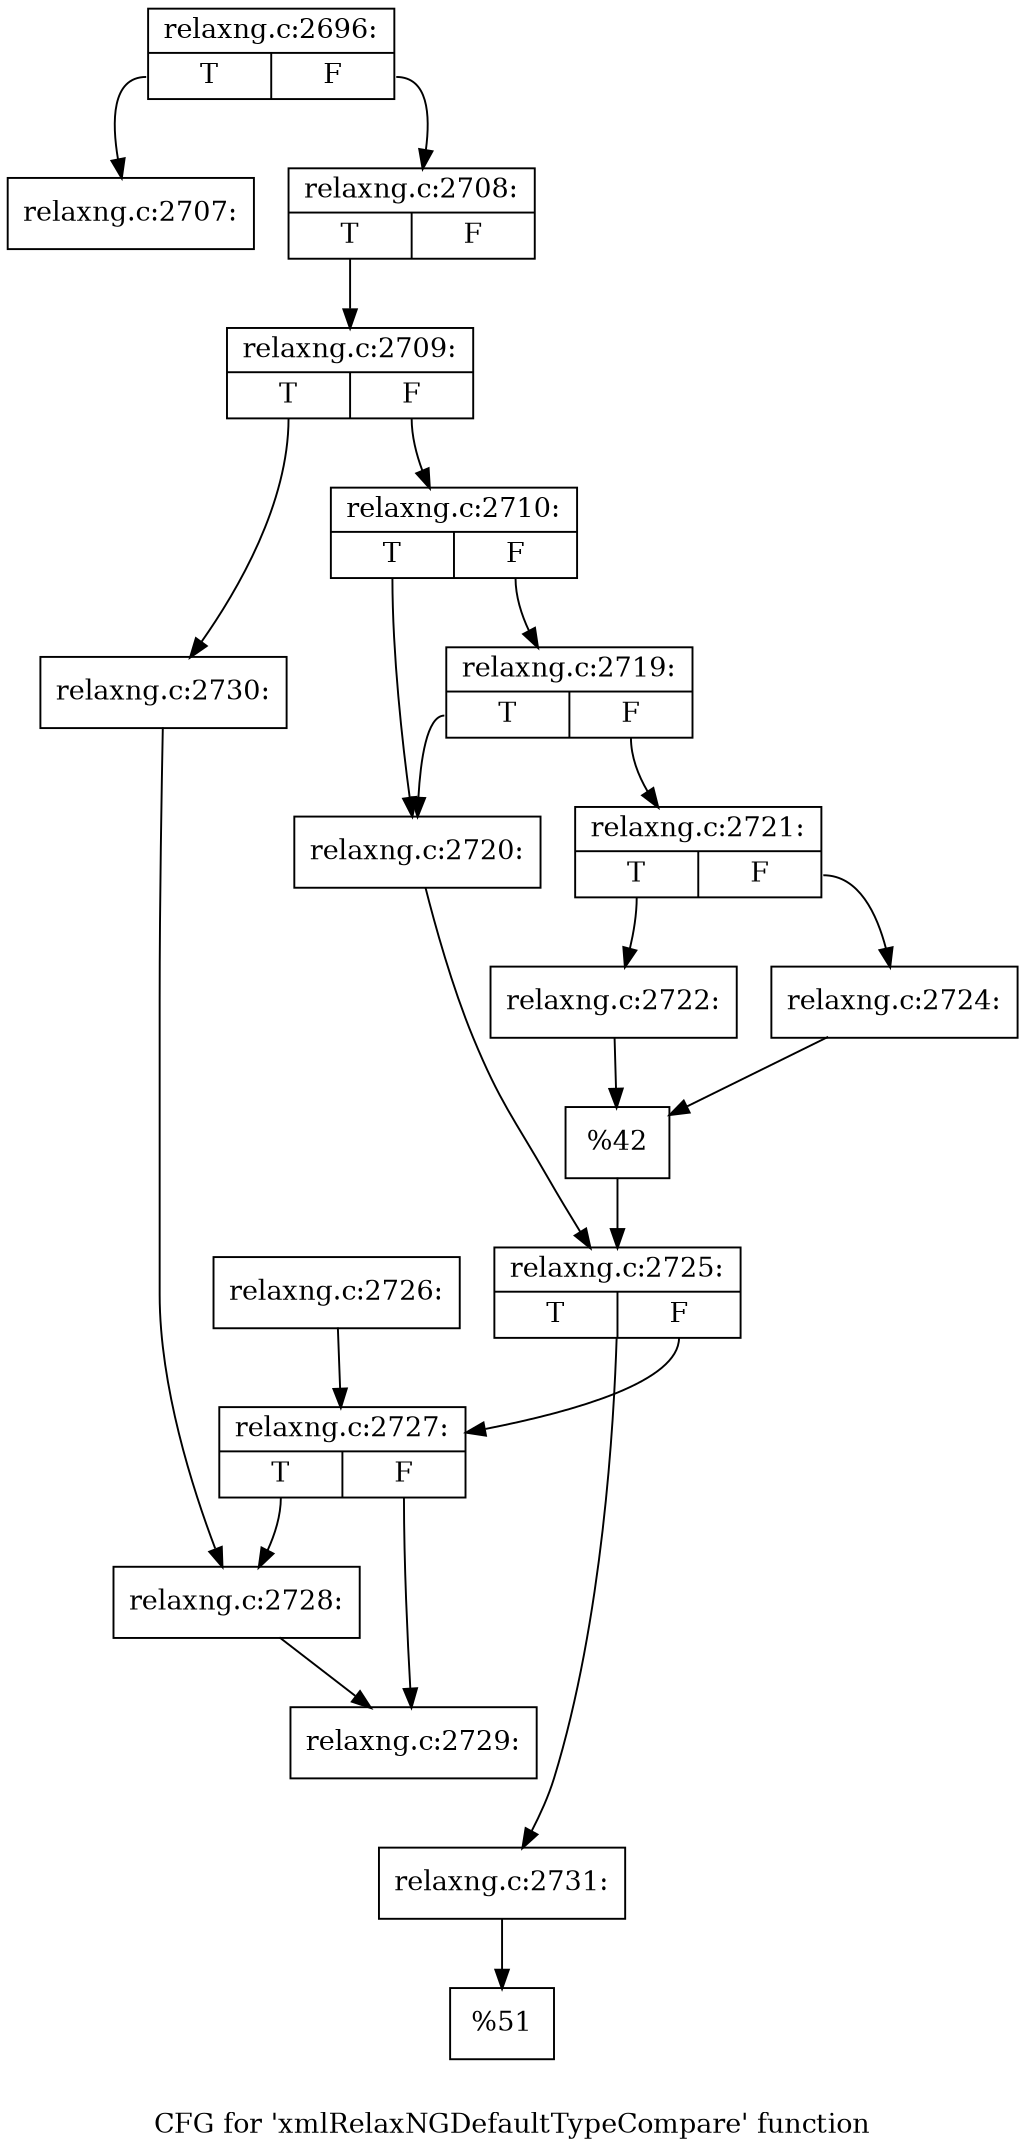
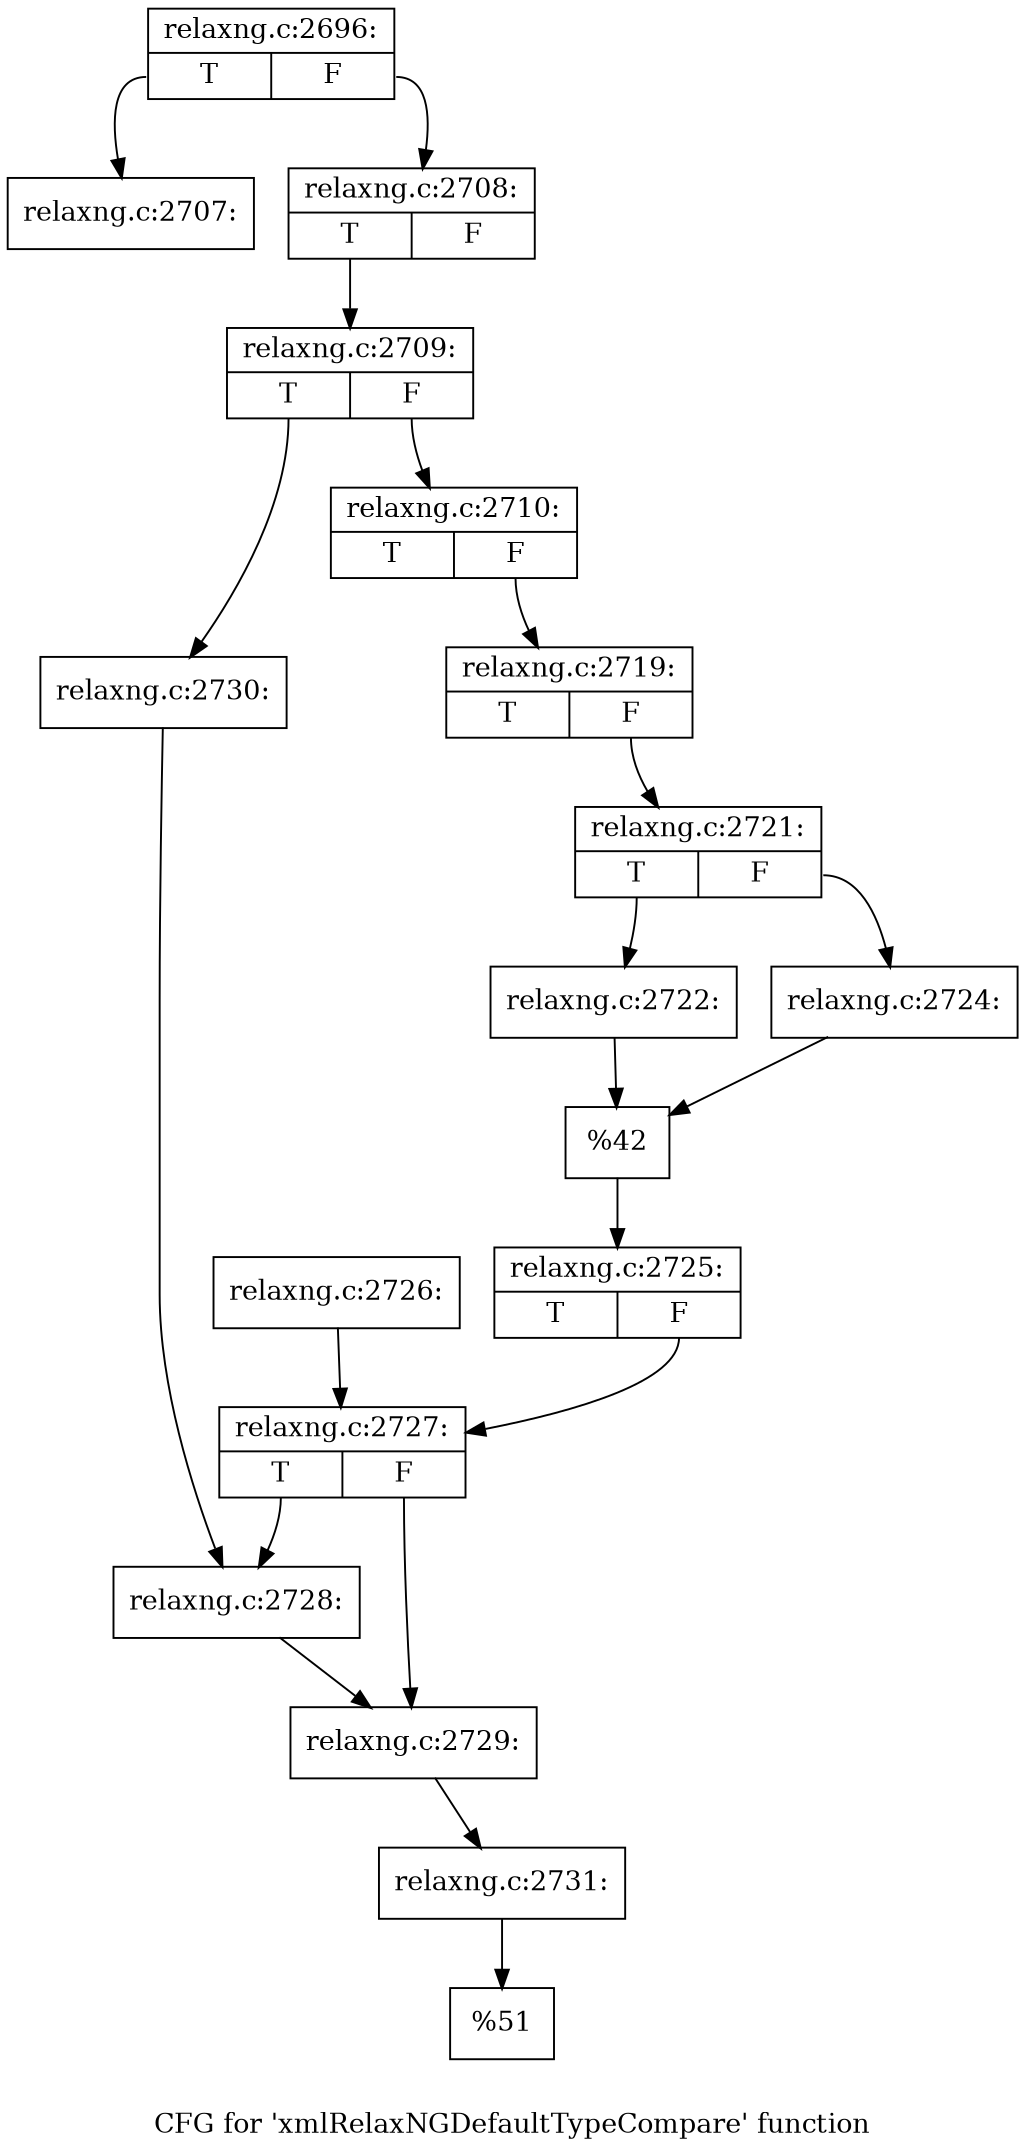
node "relaxng.c:2720:": removed
edge "relaxng.c:2725:" -> "relaxng.c:2731:": now "relaxng.c:2729:" -> "relaxng.c:2731:"
